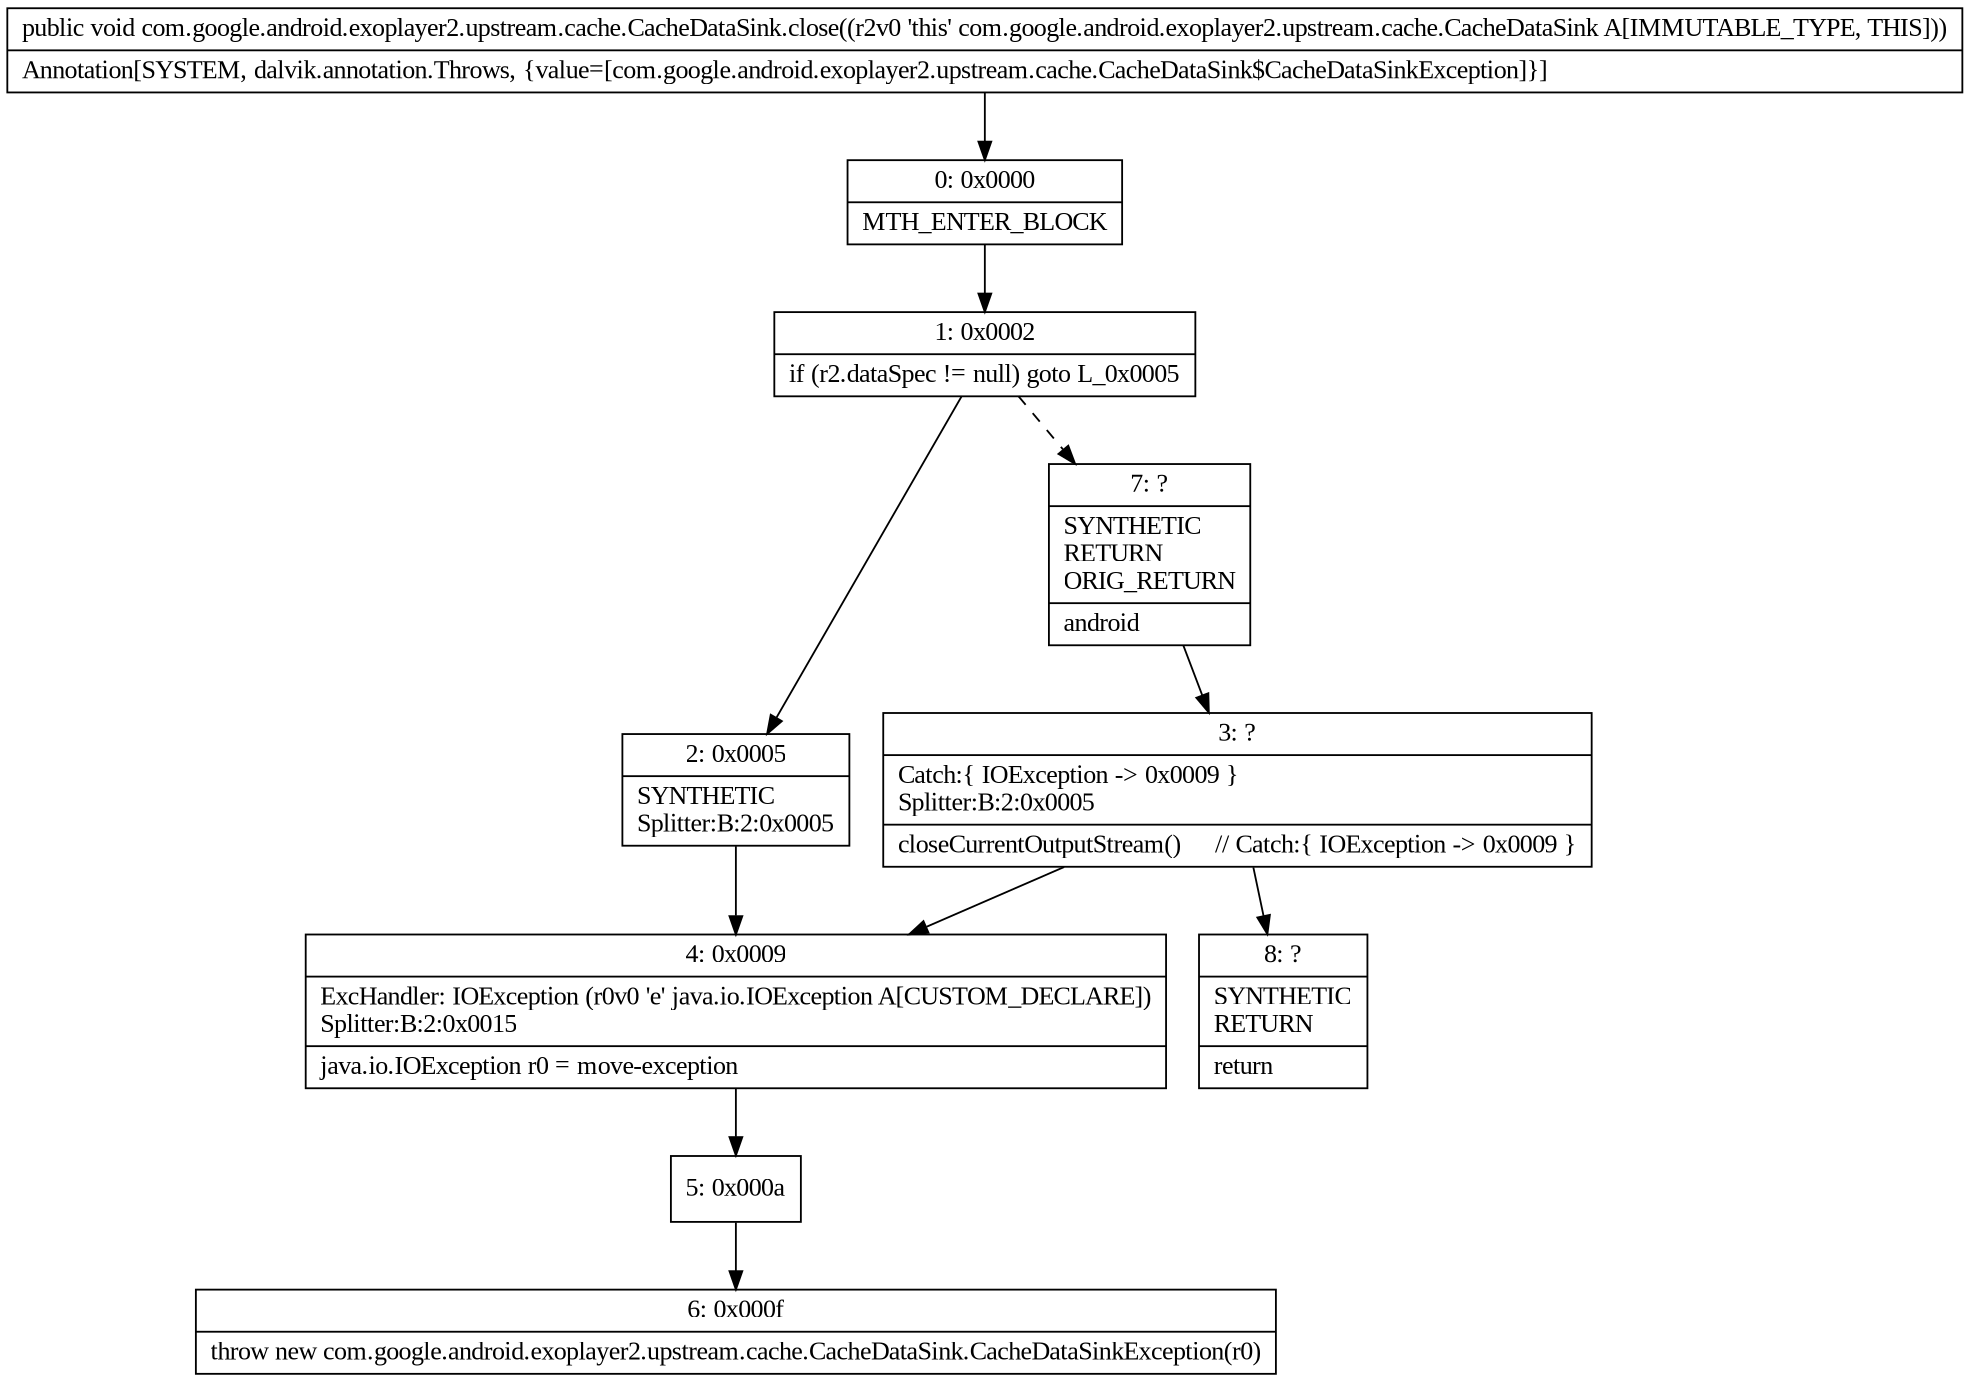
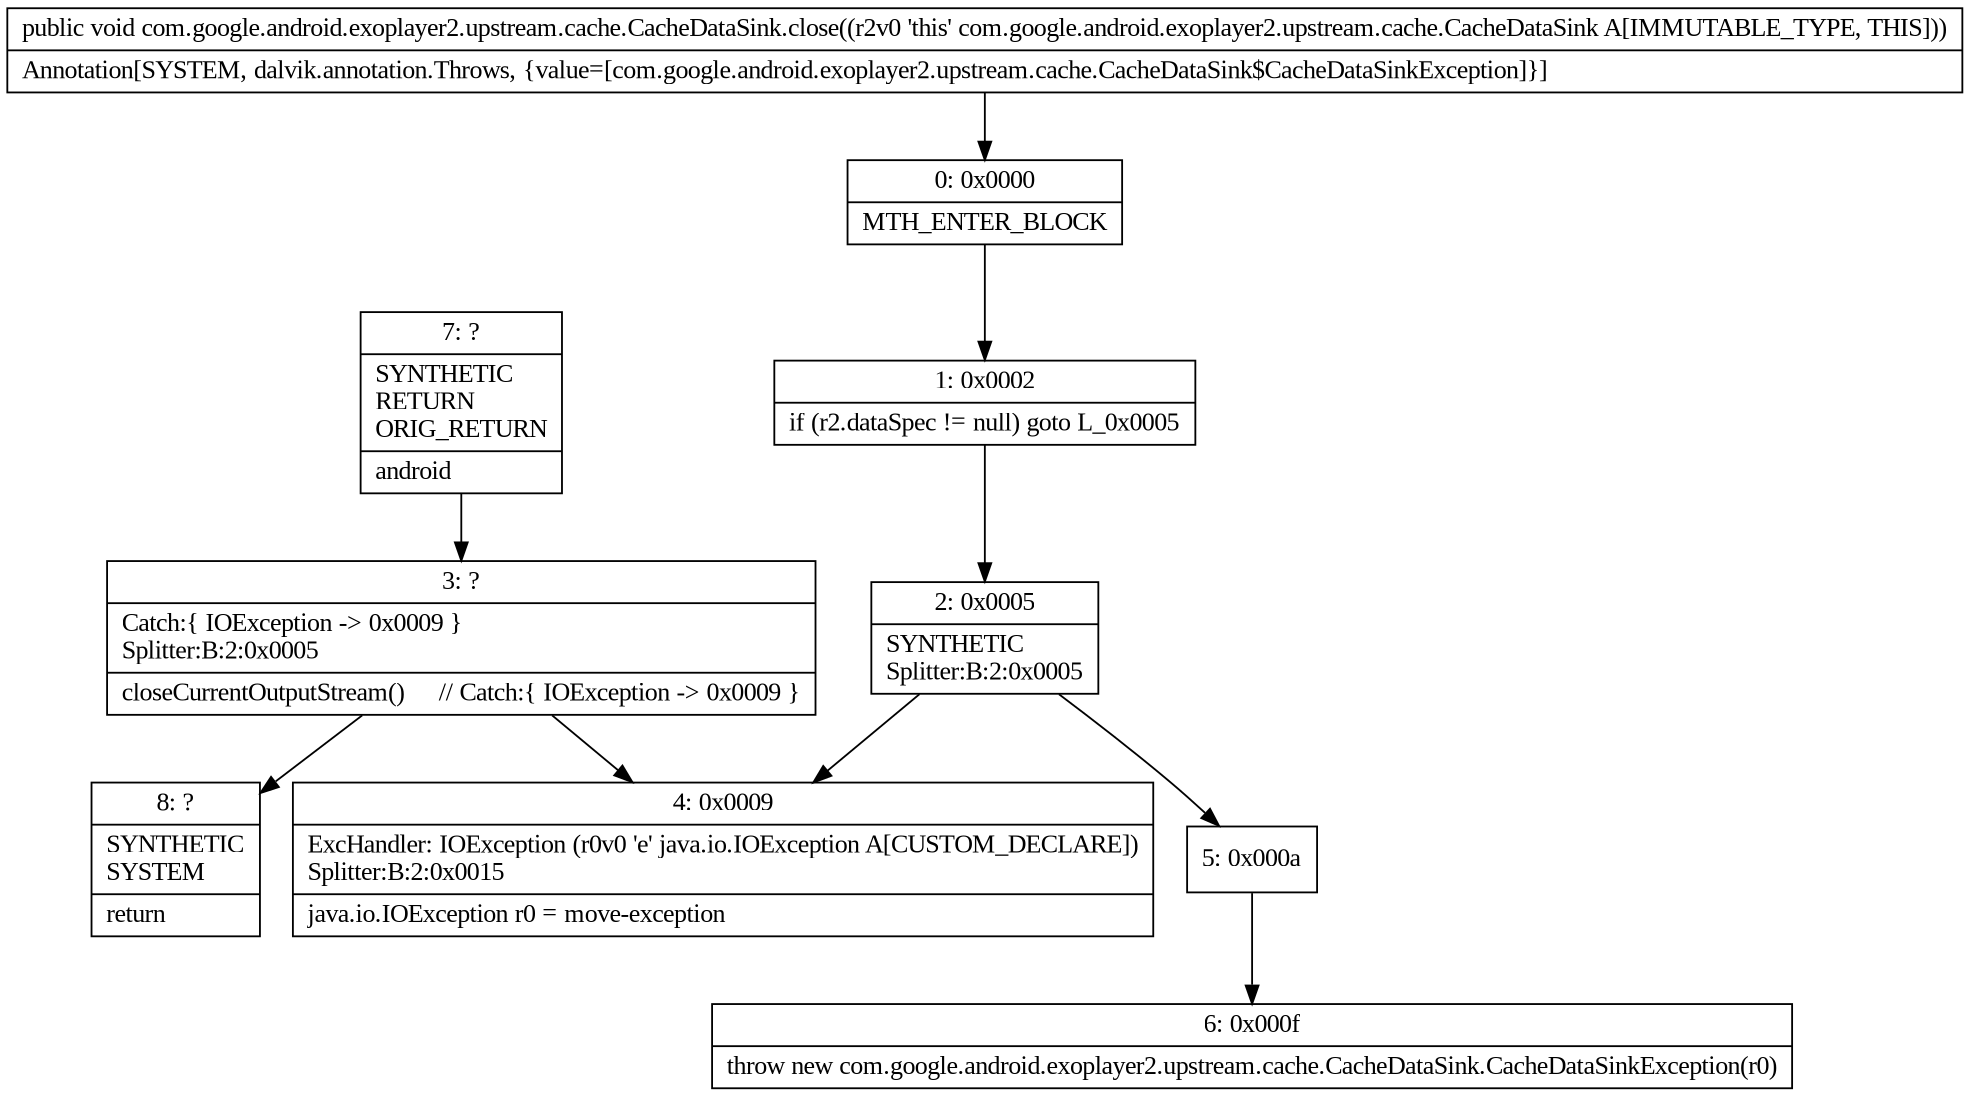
edge "1: 0x0002" -> "7: ?": removed
node "8: ?": text "RETURN" -> "SYSTEM"
edge "4: 0x0009" -> "5: 0x000a": now "2: 0x0005" -> "5: 0x000a"
